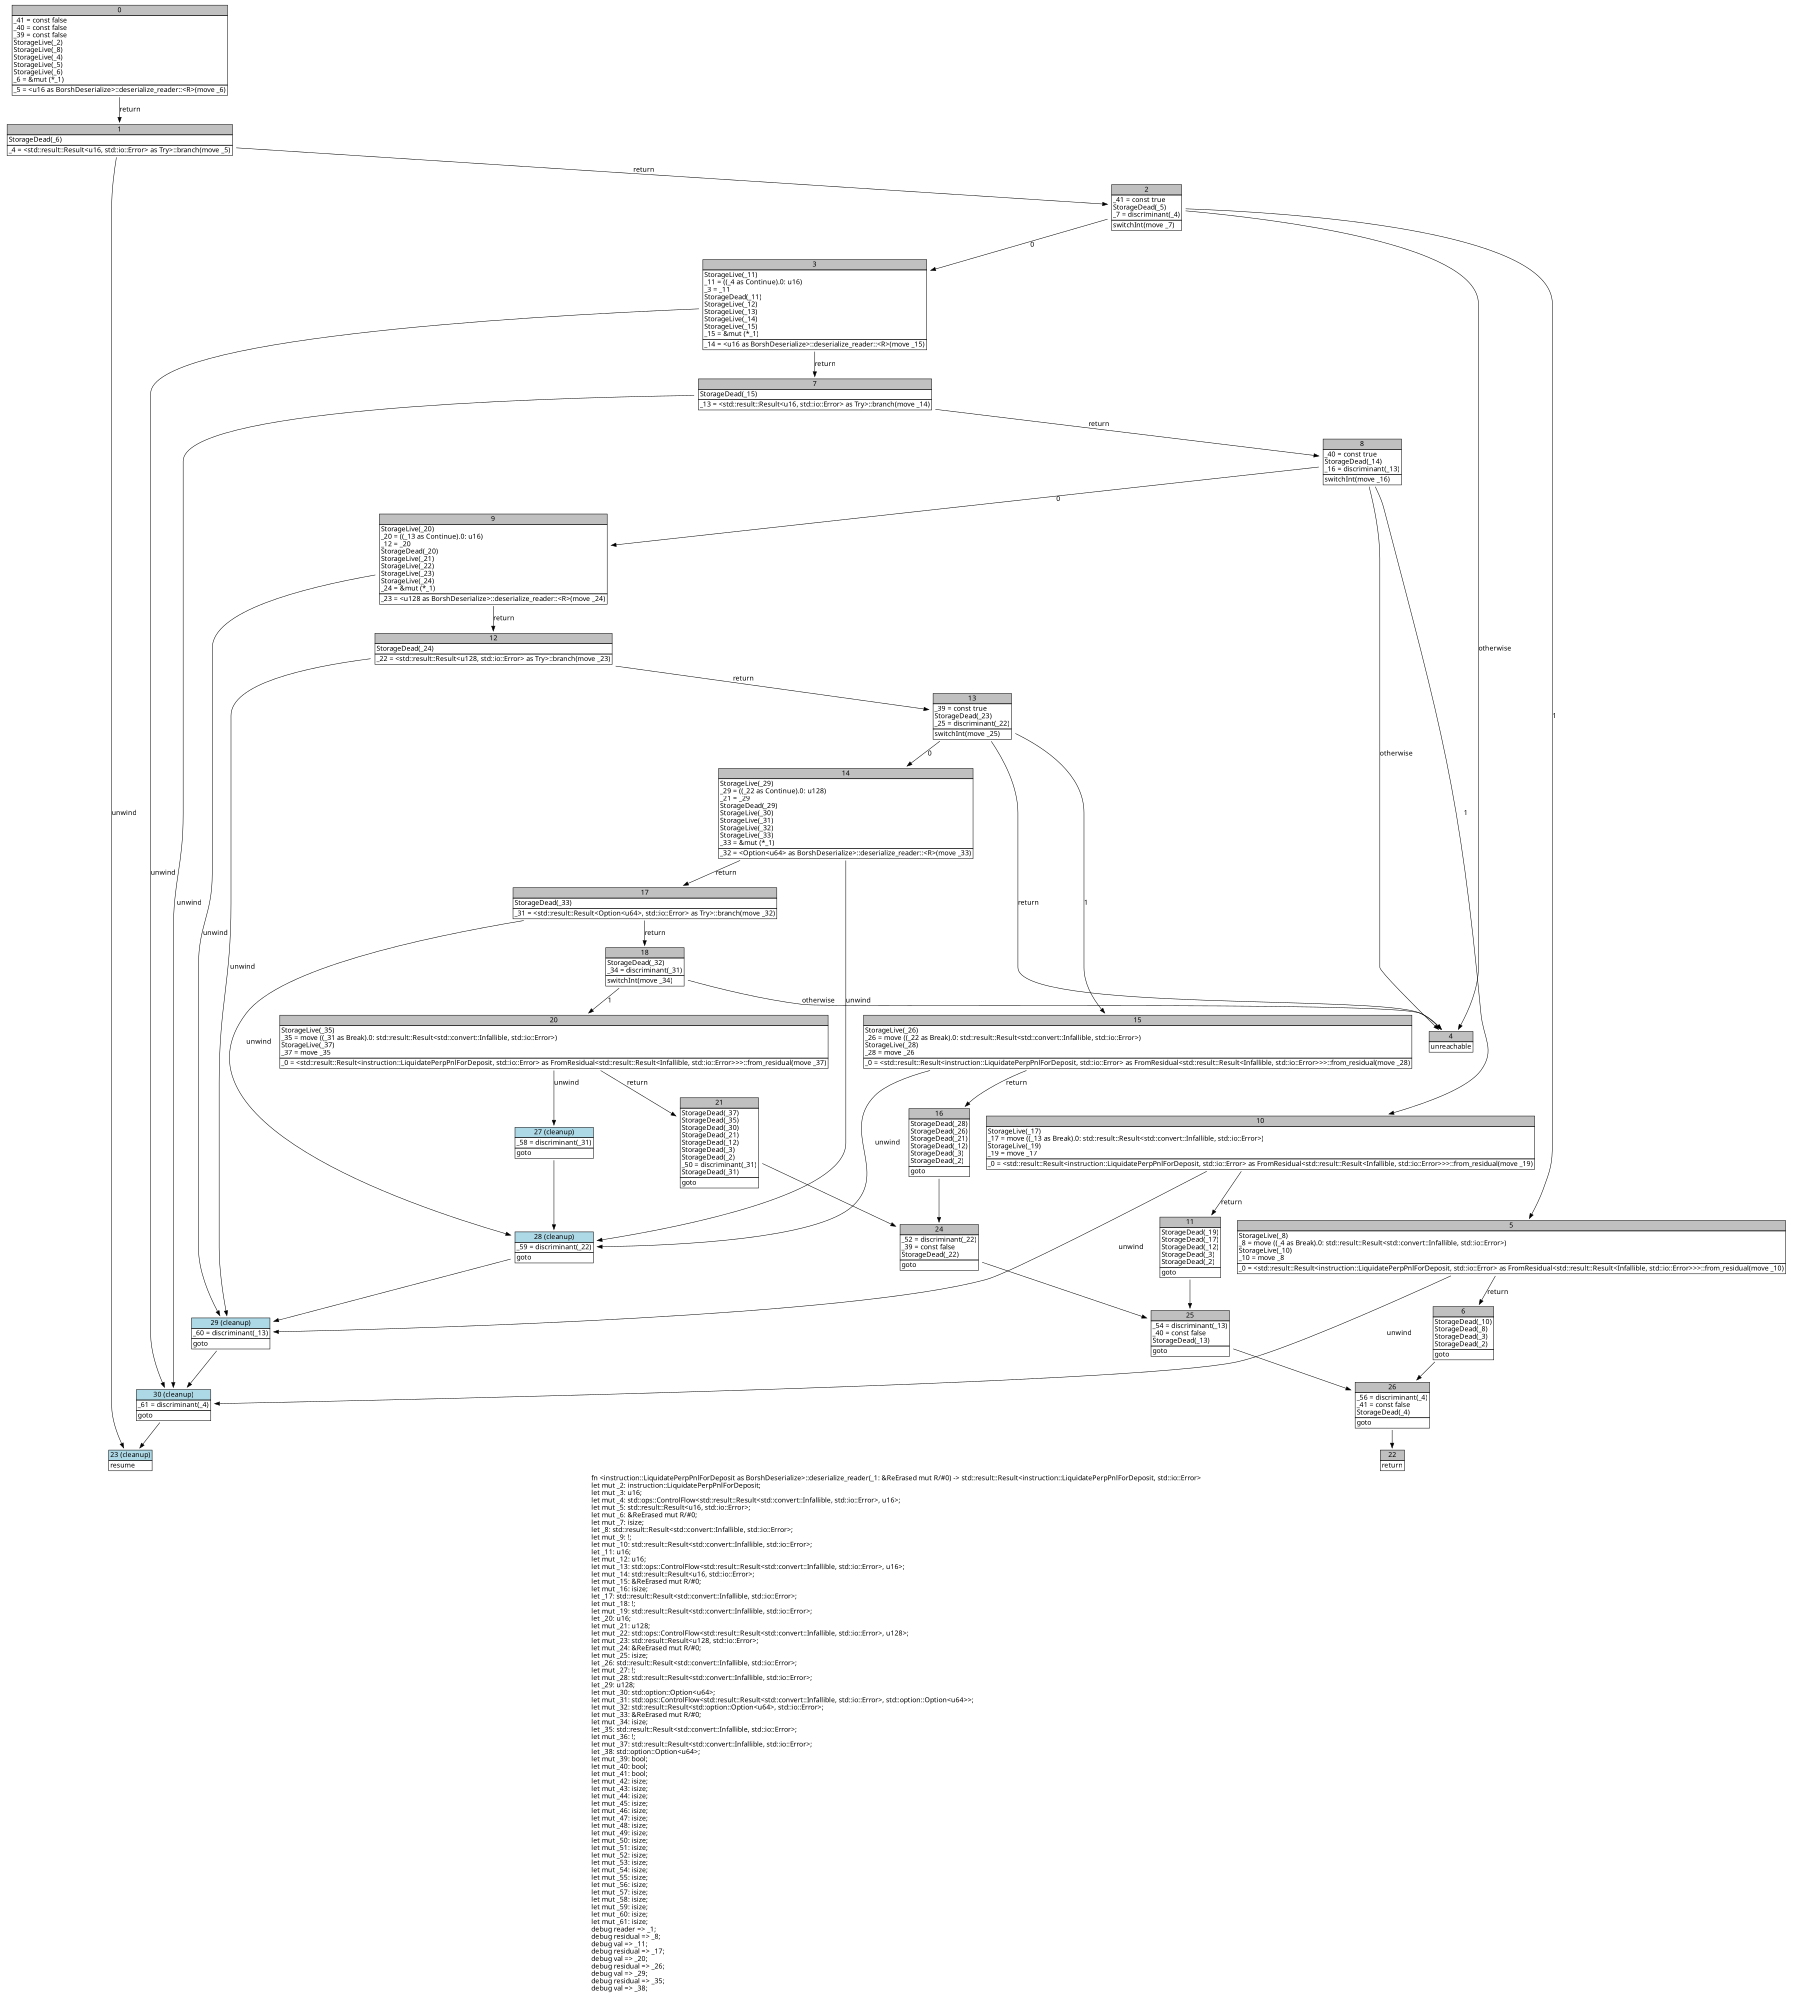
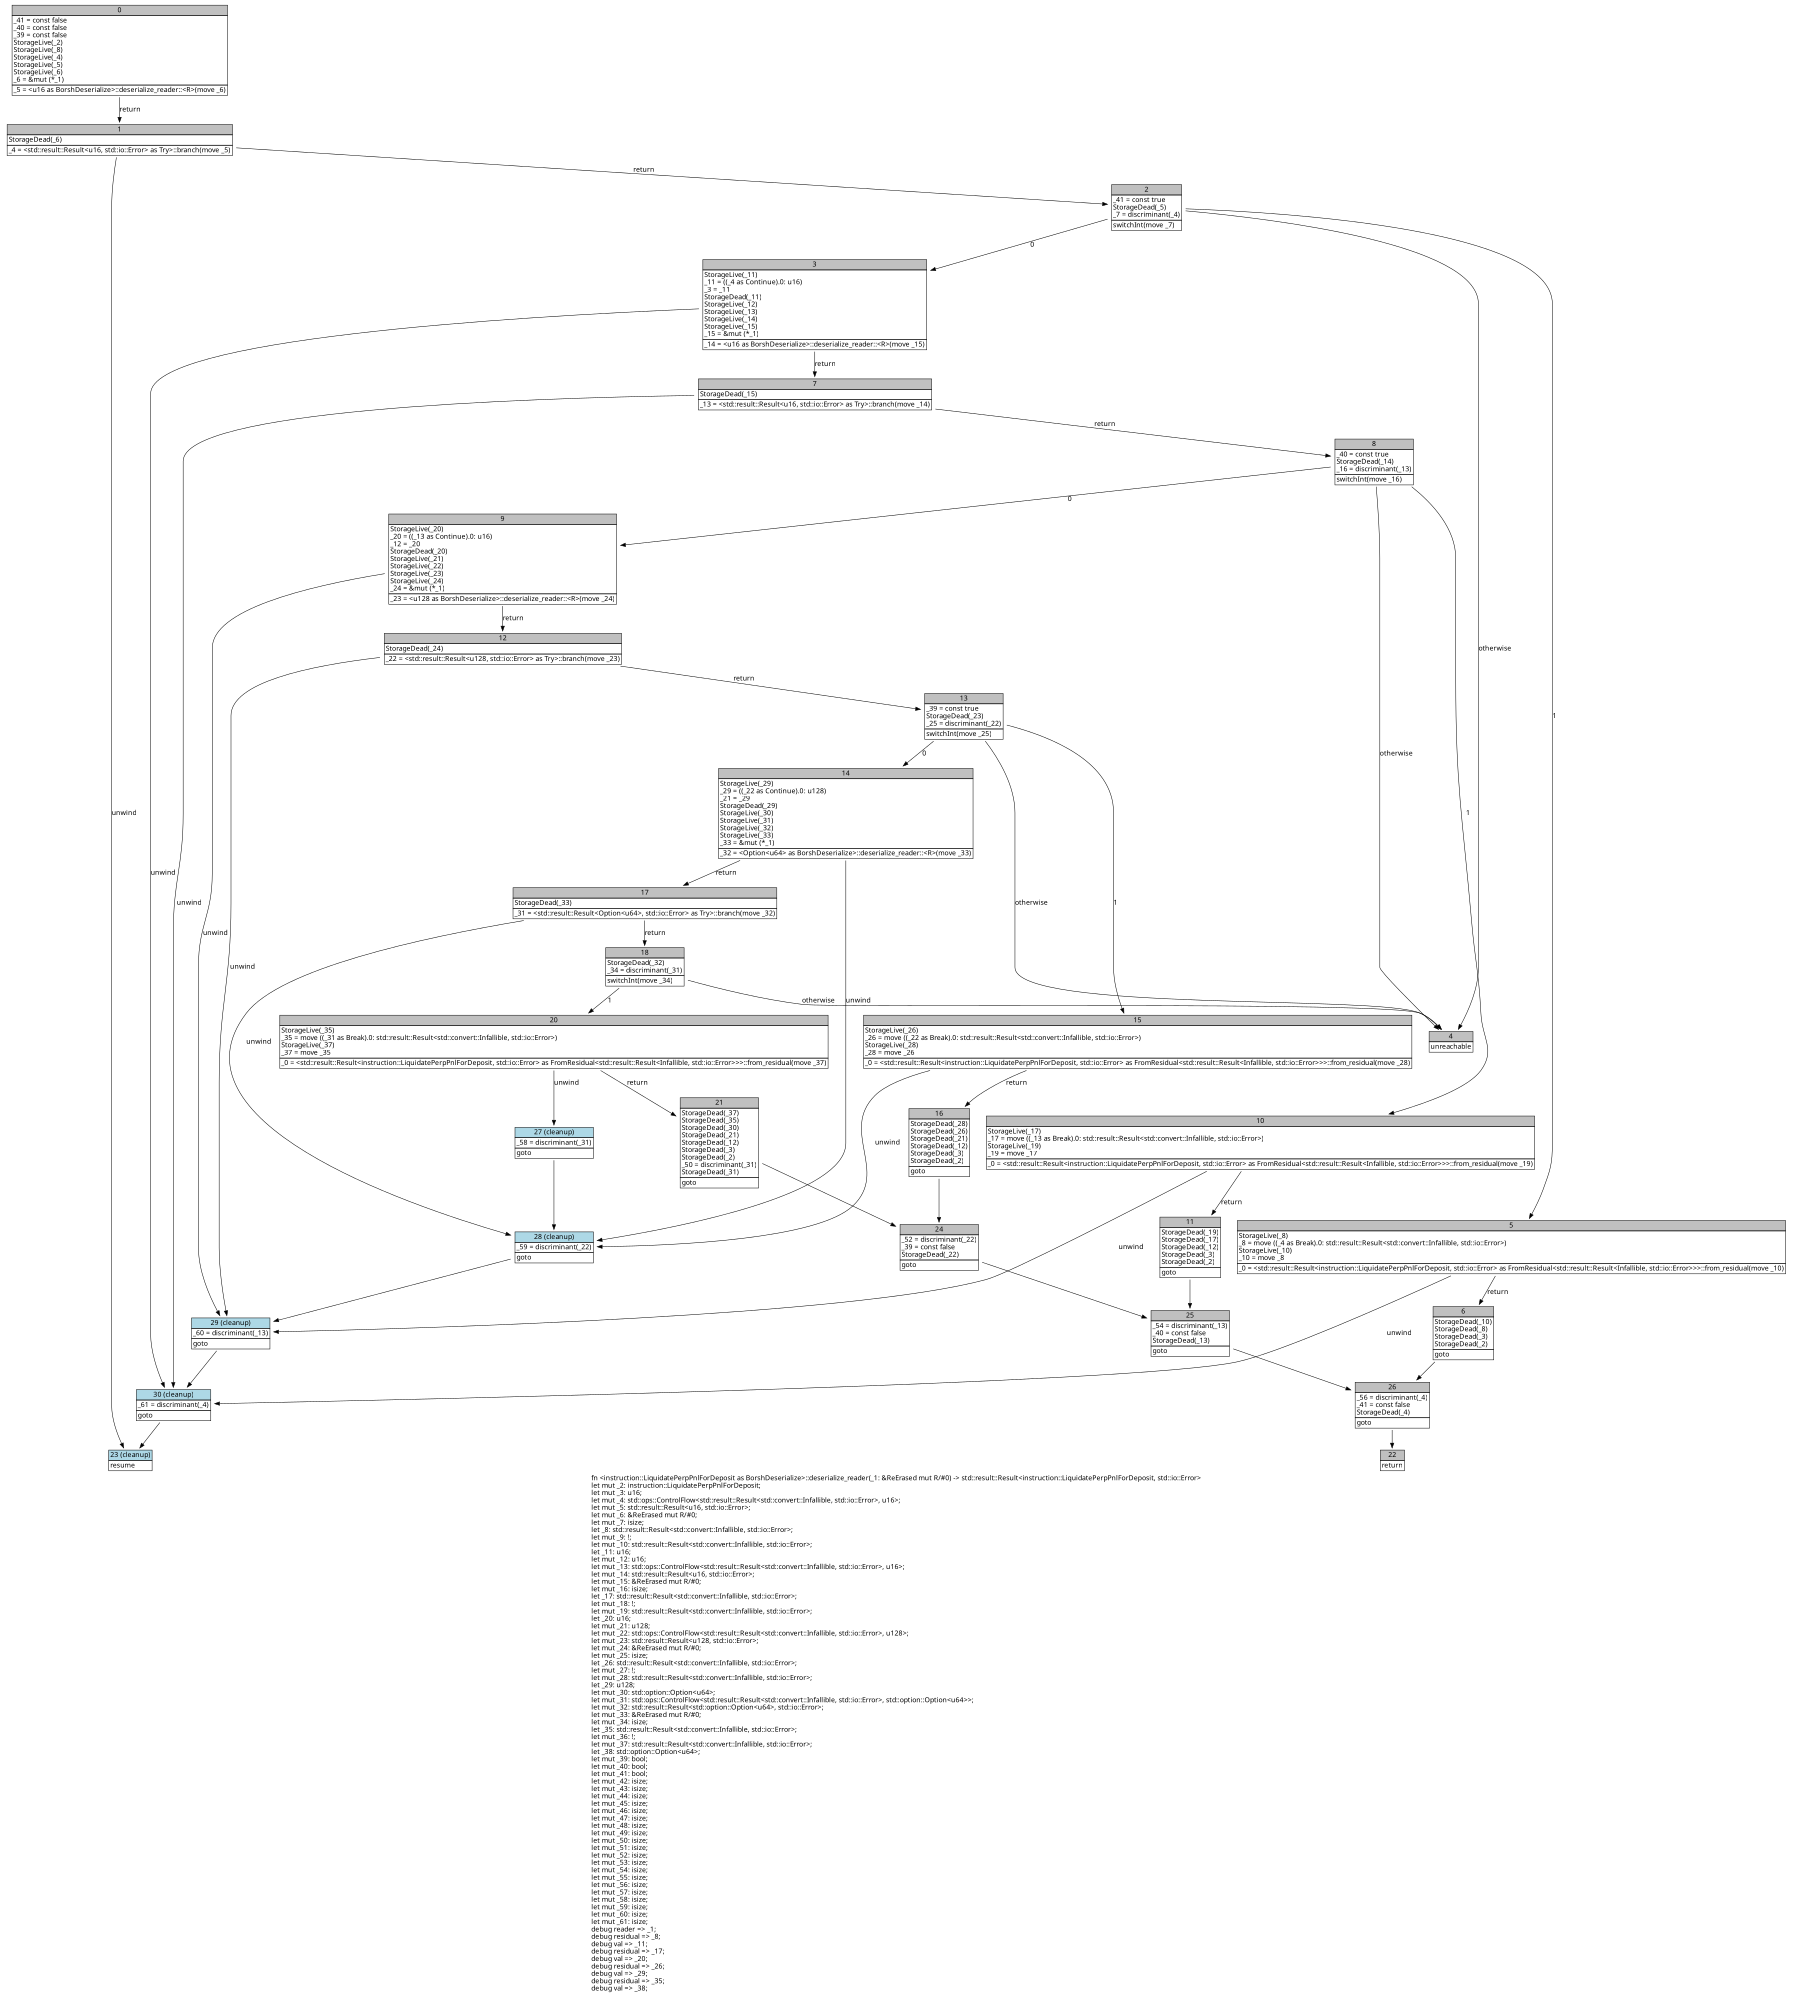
edge "13" -> "4": label "return" -> "otherwise"
